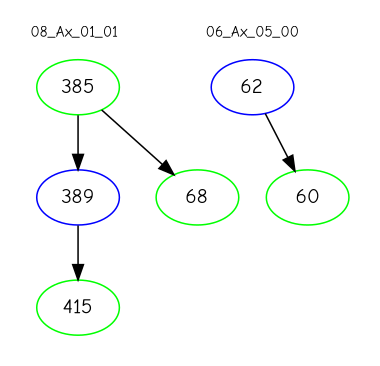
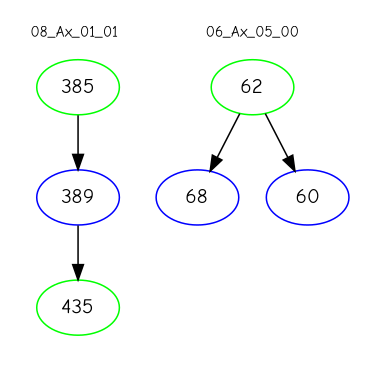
node "62": color blue -> green
edge "385" -> "68": now "62" -> "68"
node "68": color green -> blue
node "60": color green -> blue
node "415": label "415" -> "435"
